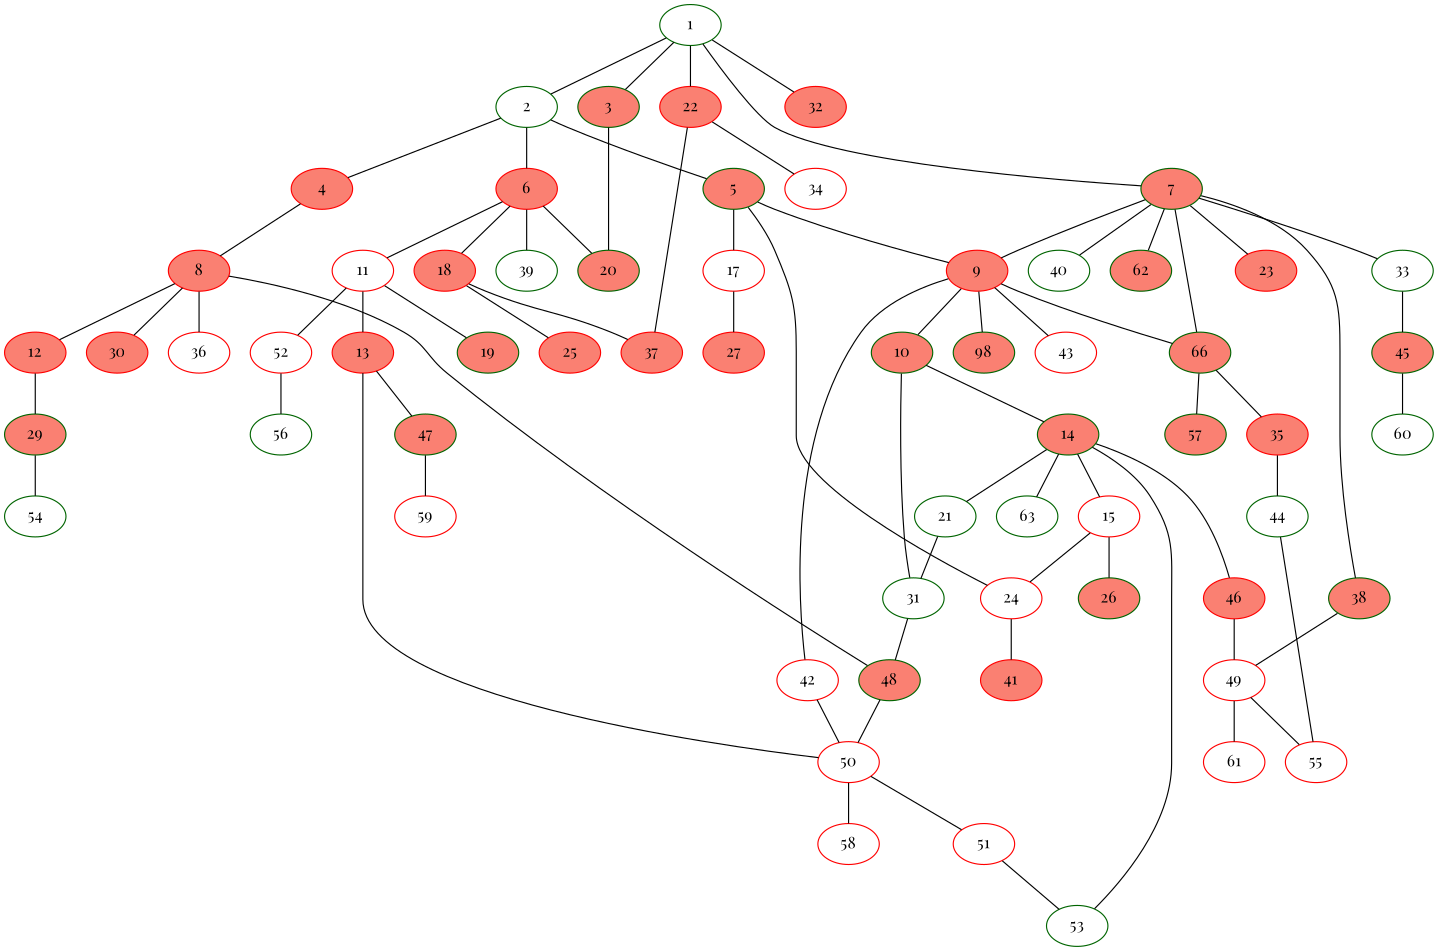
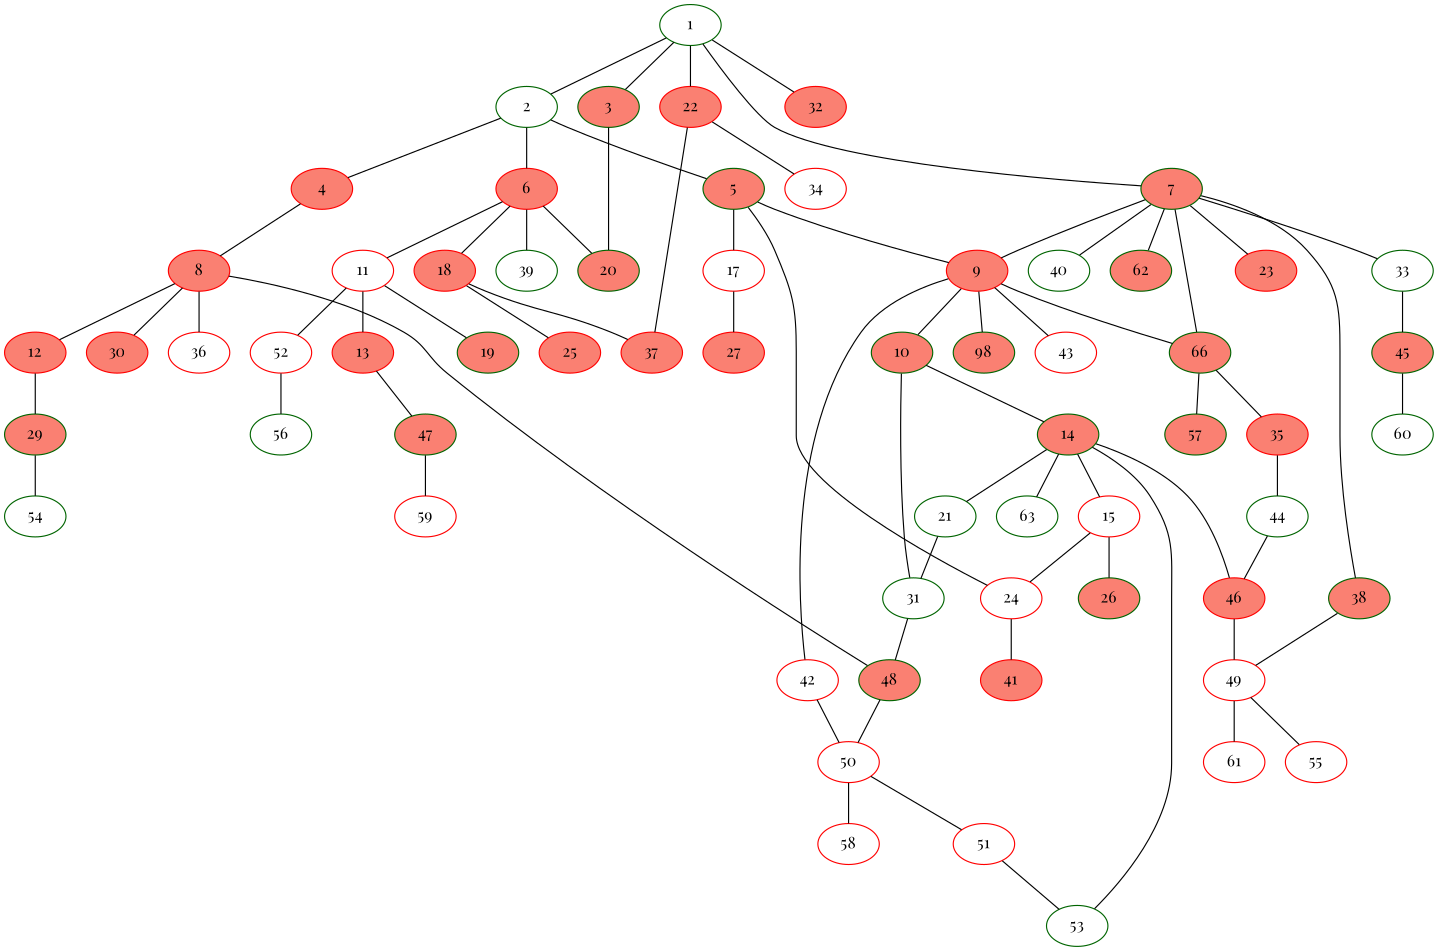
edge "44" -- "55": now "44" -- "46"
edge "13" -- "50": removed
